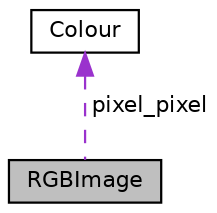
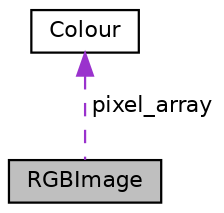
edge "RGBImage" -> "Colour": label " pixel_pixel" -> " pixel_array"
